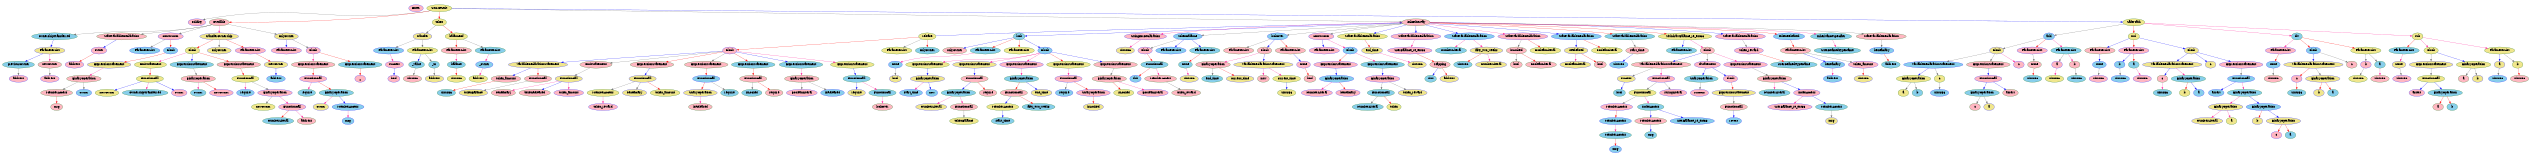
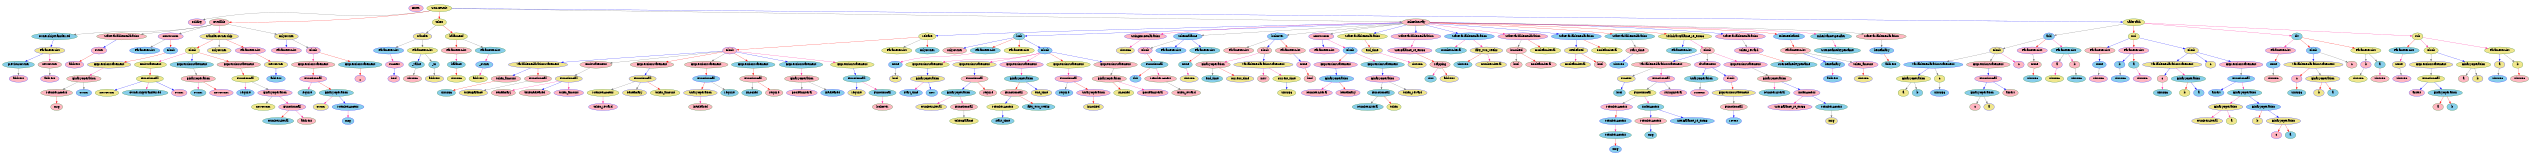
edge "release" -> "lockEtherPay": reversed
edge "Mapping" -> "uint": color blue -> deeppink
